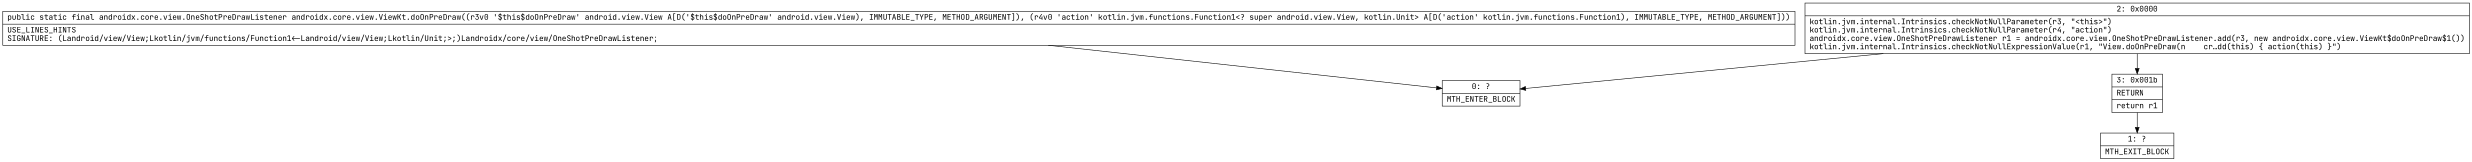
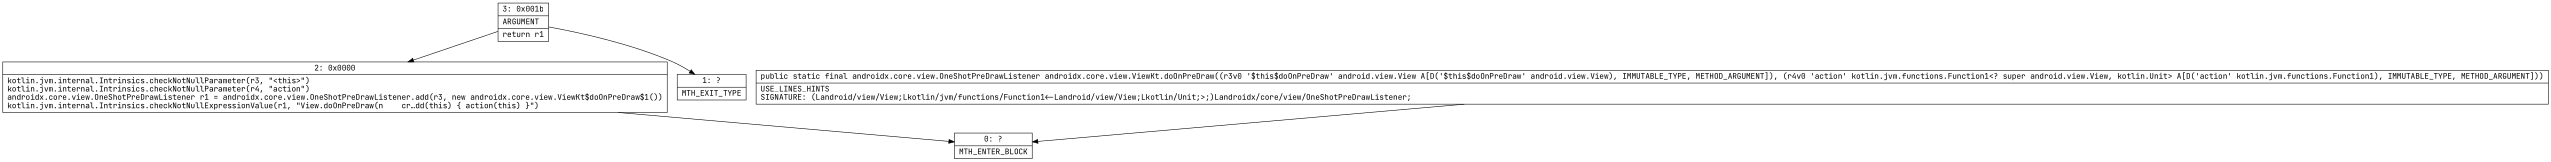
edge "2: 0x0000" -> "3: 0x001b": reversed
node "3: 0x001b": text "RETURN" -> "ARGUMENT"
node "1: ?": text "MTH_EXIT_BLOCK" -> "MTH_EXIT_TYPE"
